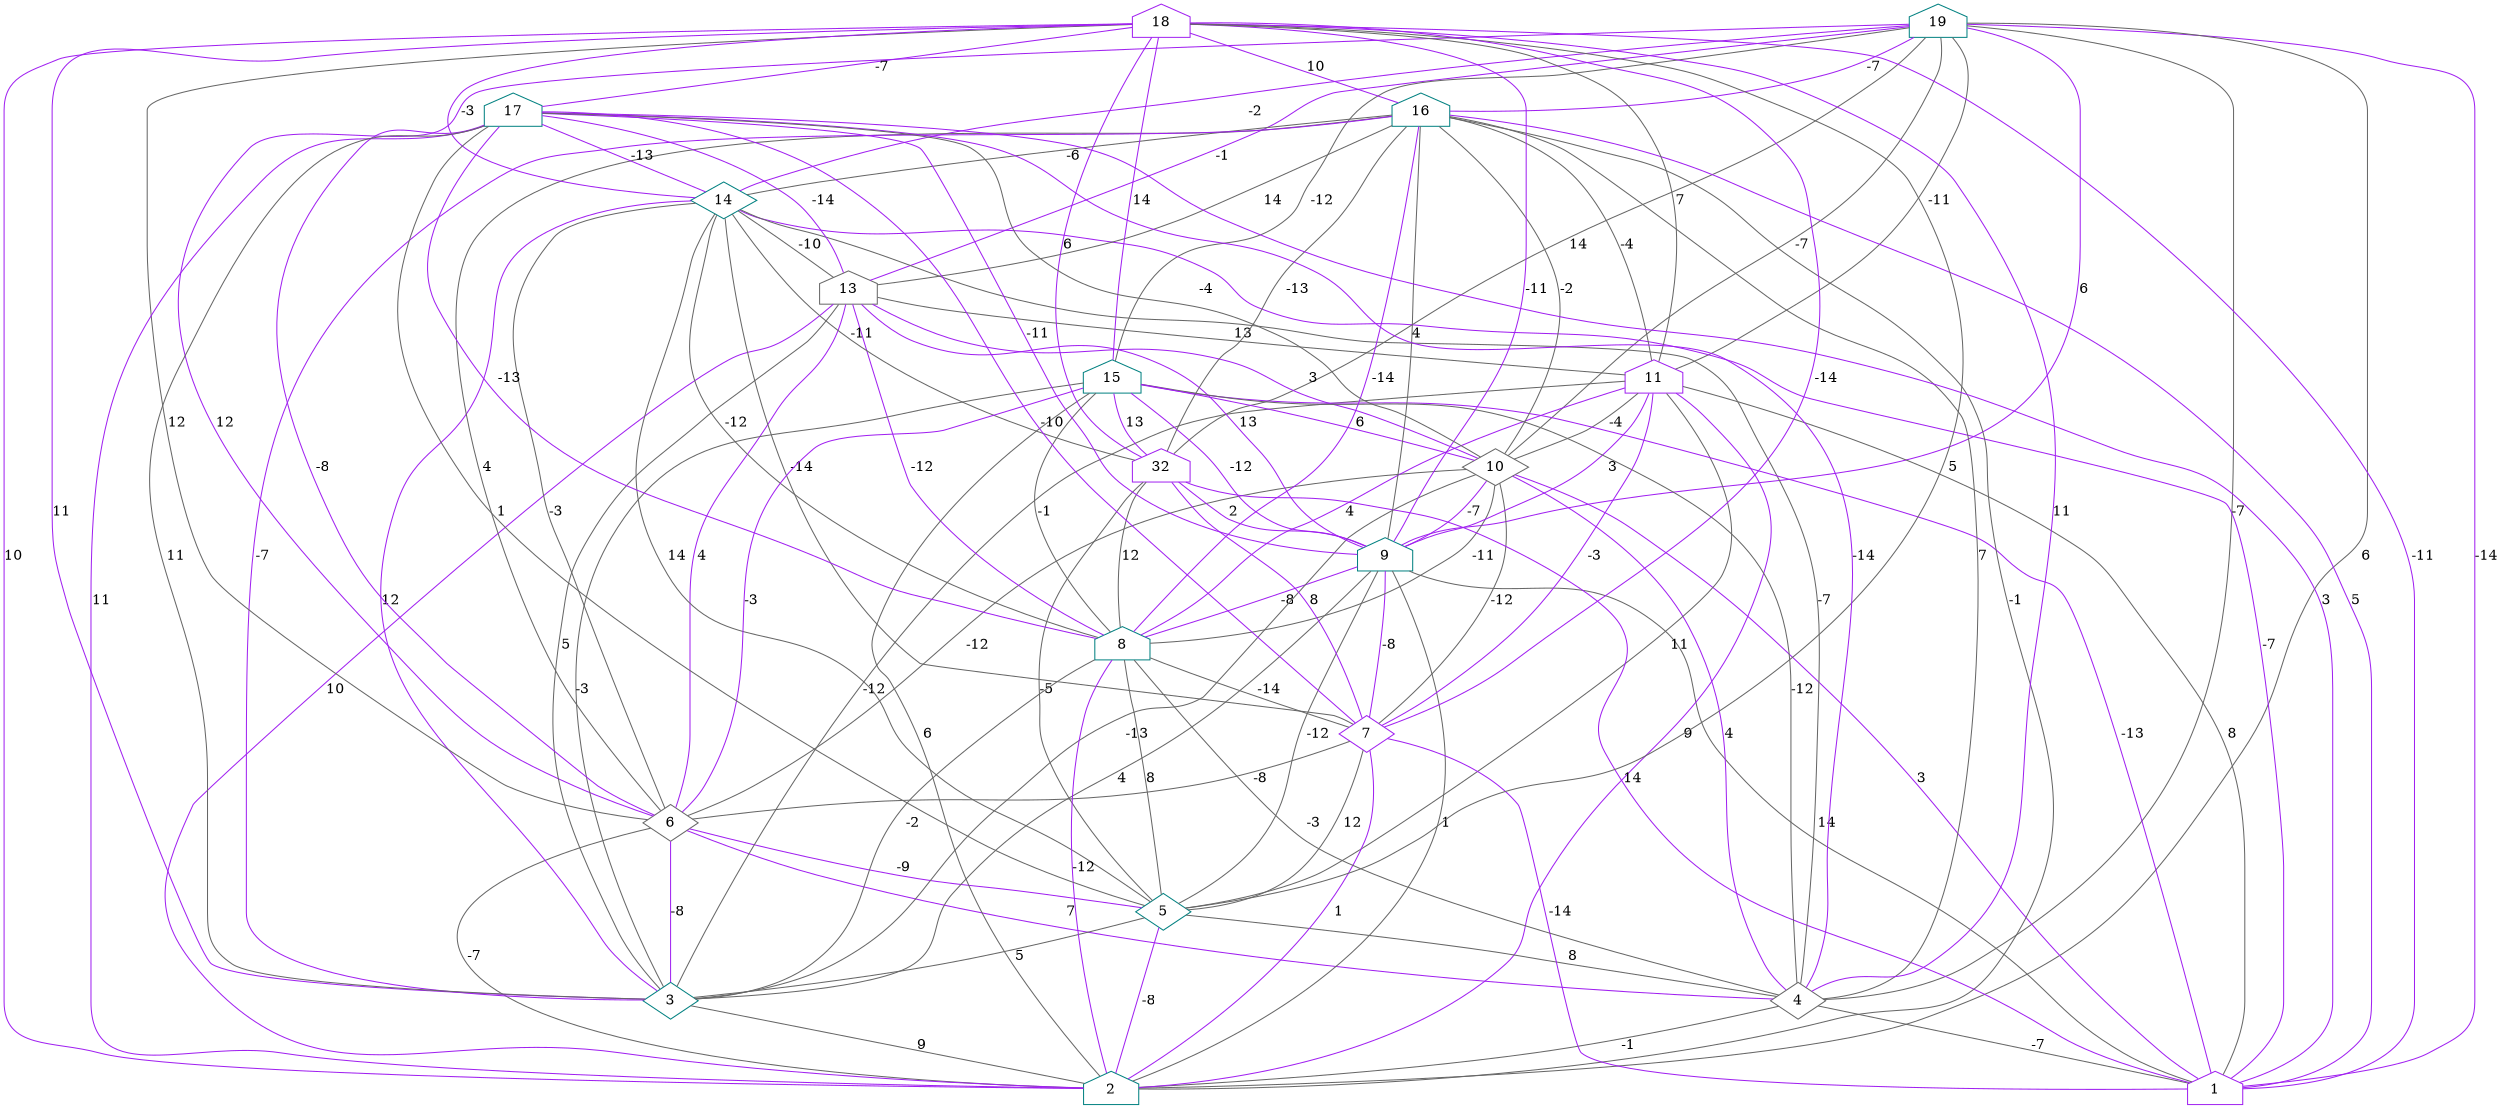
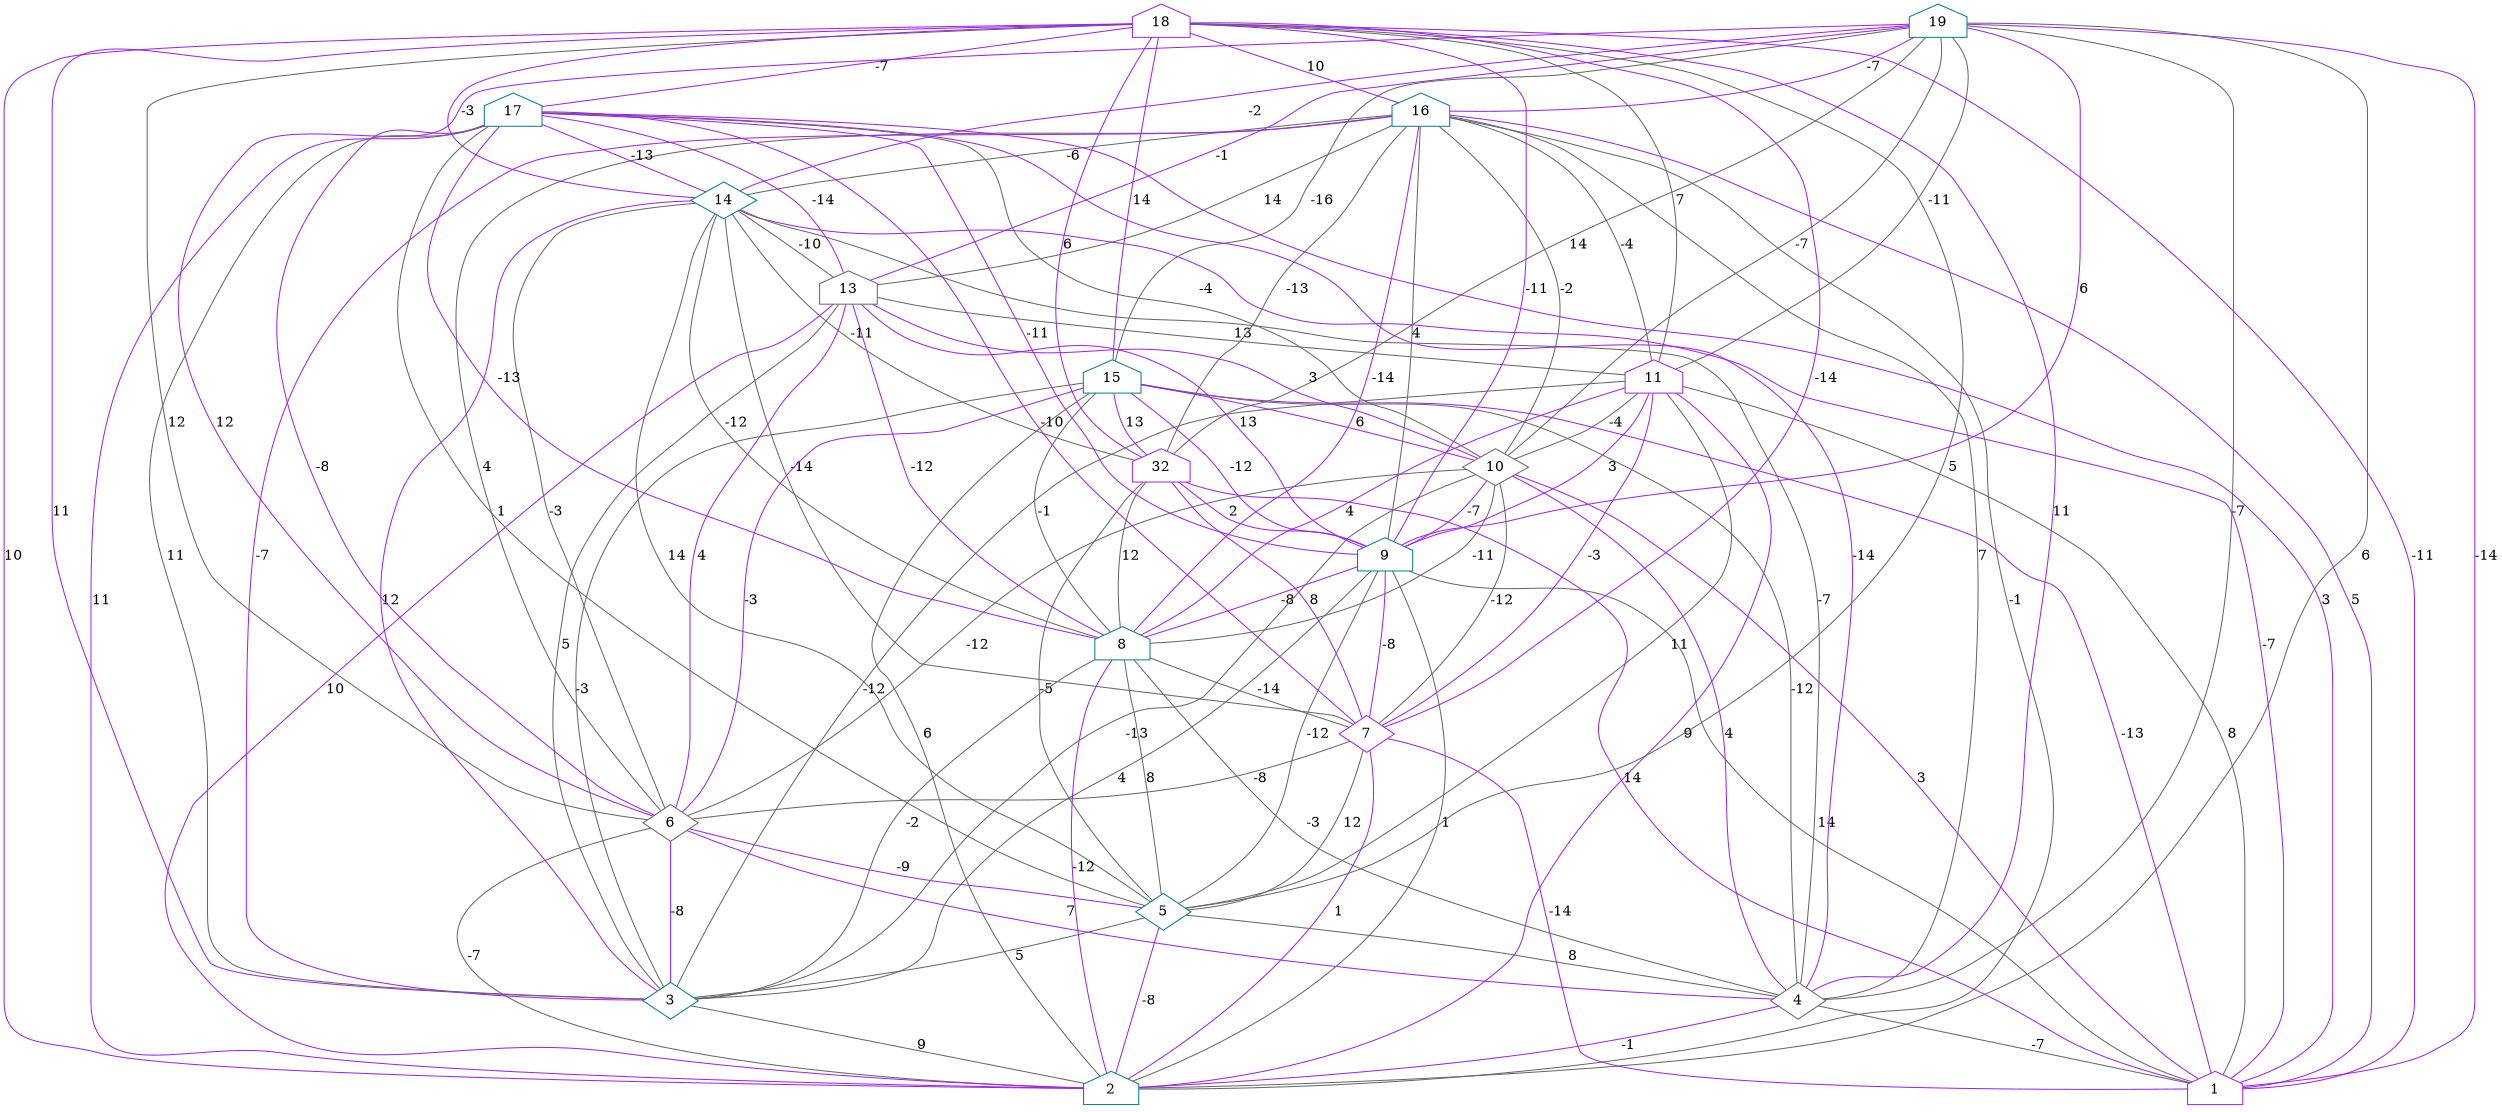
edge "19" -- "15": label "-12" -> "-16"
edge "4" -- "2": color gray40 -> purple
